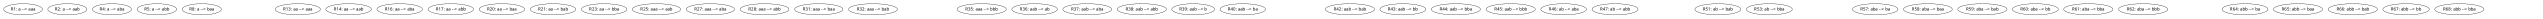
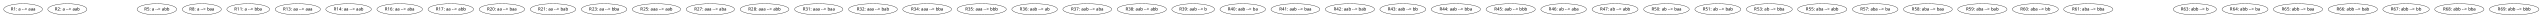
node "R4: a --> aba": removed
node "R11: a --> bba": added
node "R34: aaa --> bba": added
node "R41: aab --> baa": added
node "R50: ab --> baa": added
node "R55: aba --> abb": added
node "R62: aba --> bbb": removed
node "R63: abb --> b": added
node "R69: abb --> bbb": added
